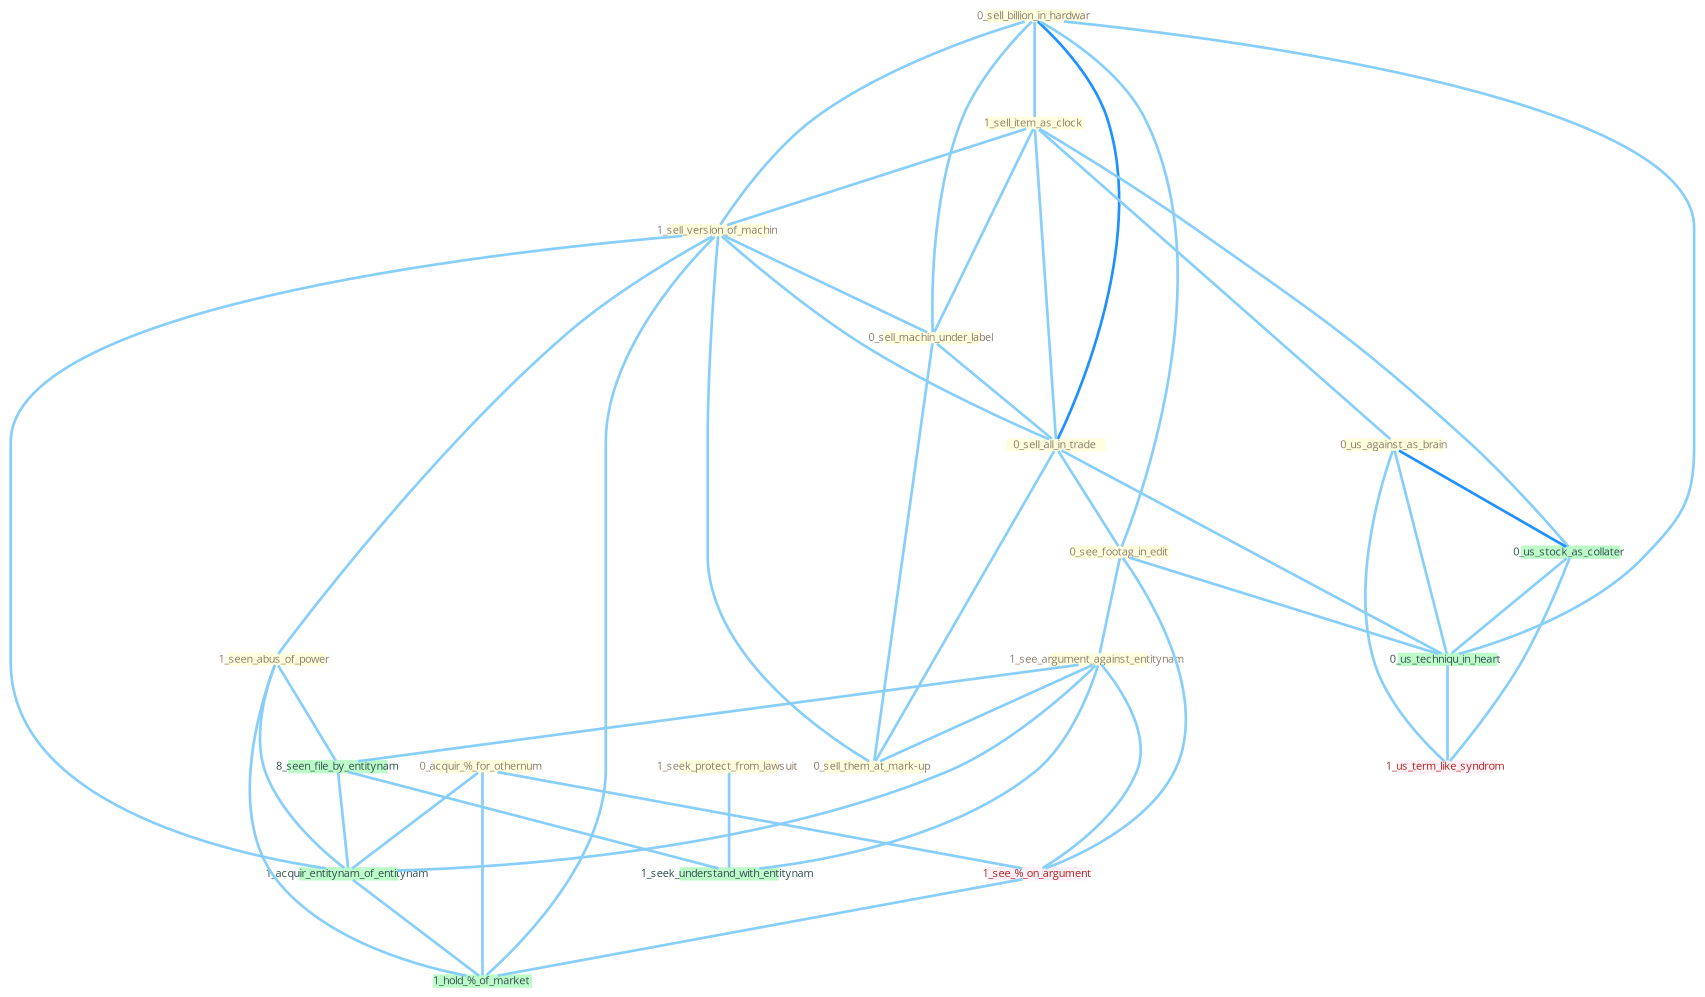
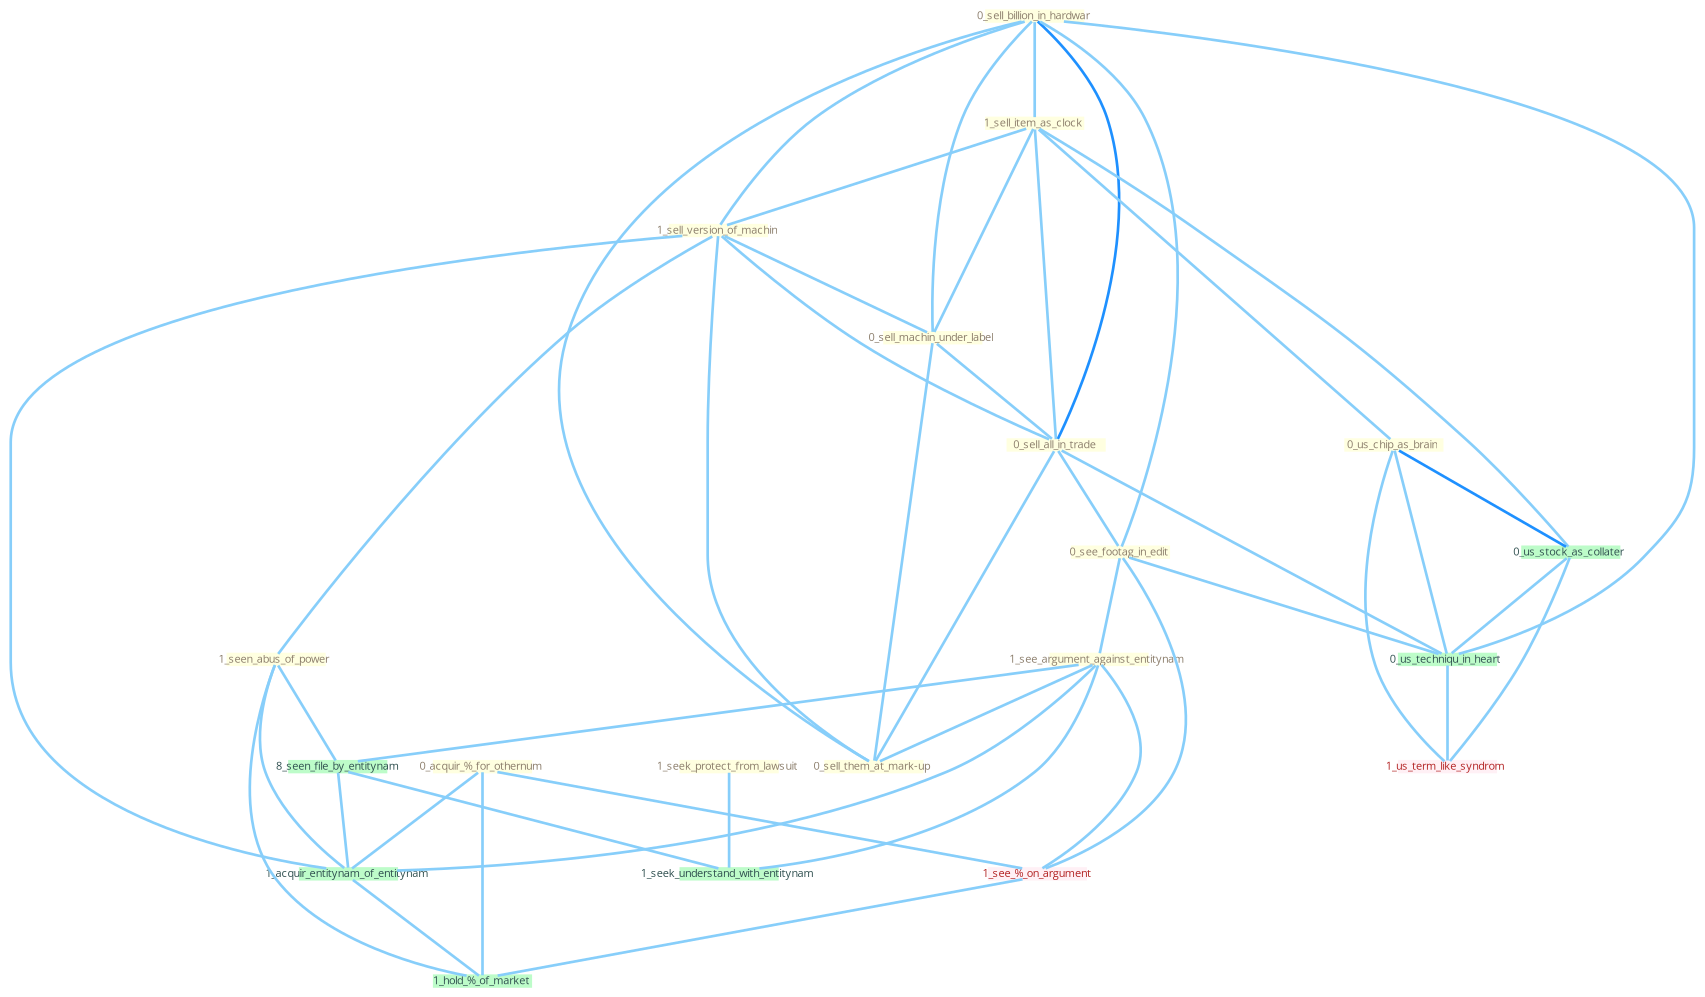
edge "0_sell_billion_in_hardwar" -- "0_sell_them_at_mark-up": added
node "0_us_against_as_brain": label "0_us_against_as_brain" -> "0_us_chip_as_brain"
edge "1_sell_version_of_machin" -- "1_hold_%_of_market": removed
